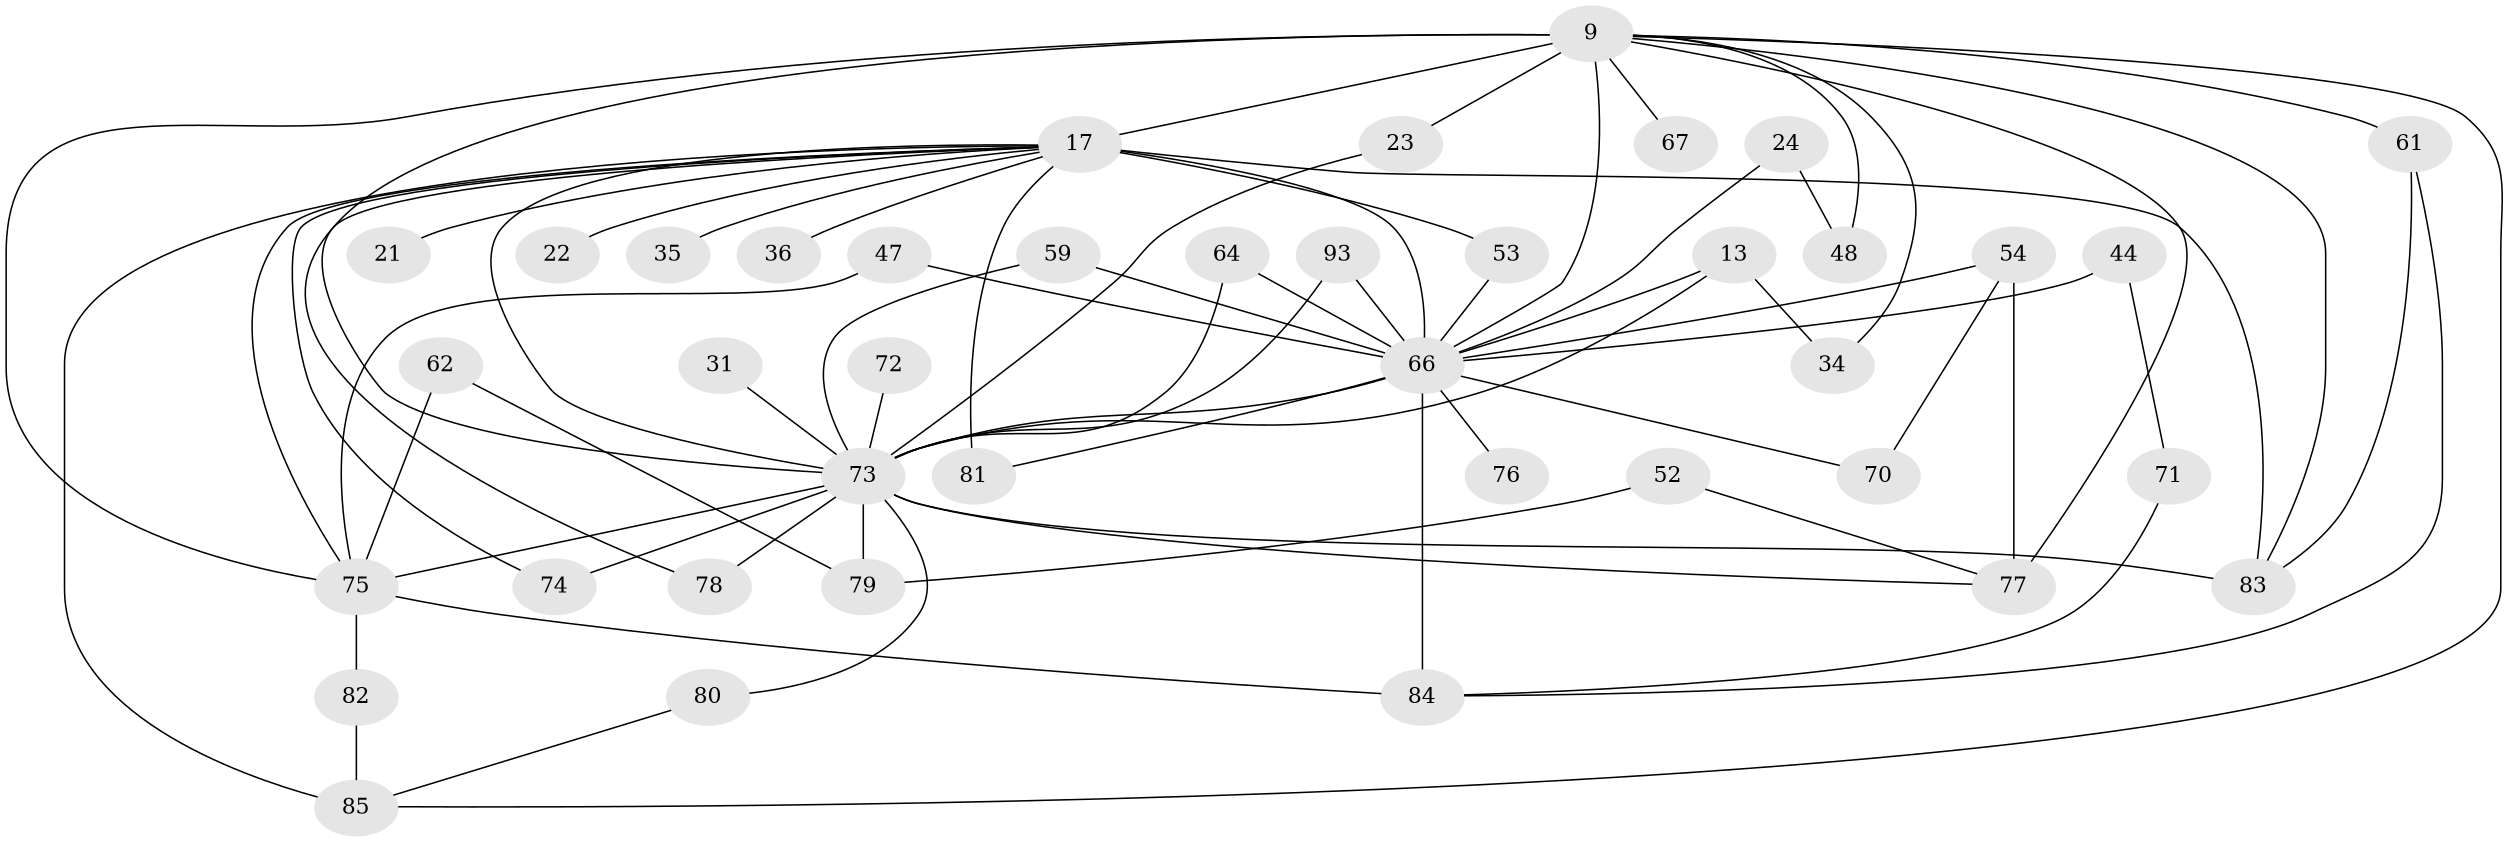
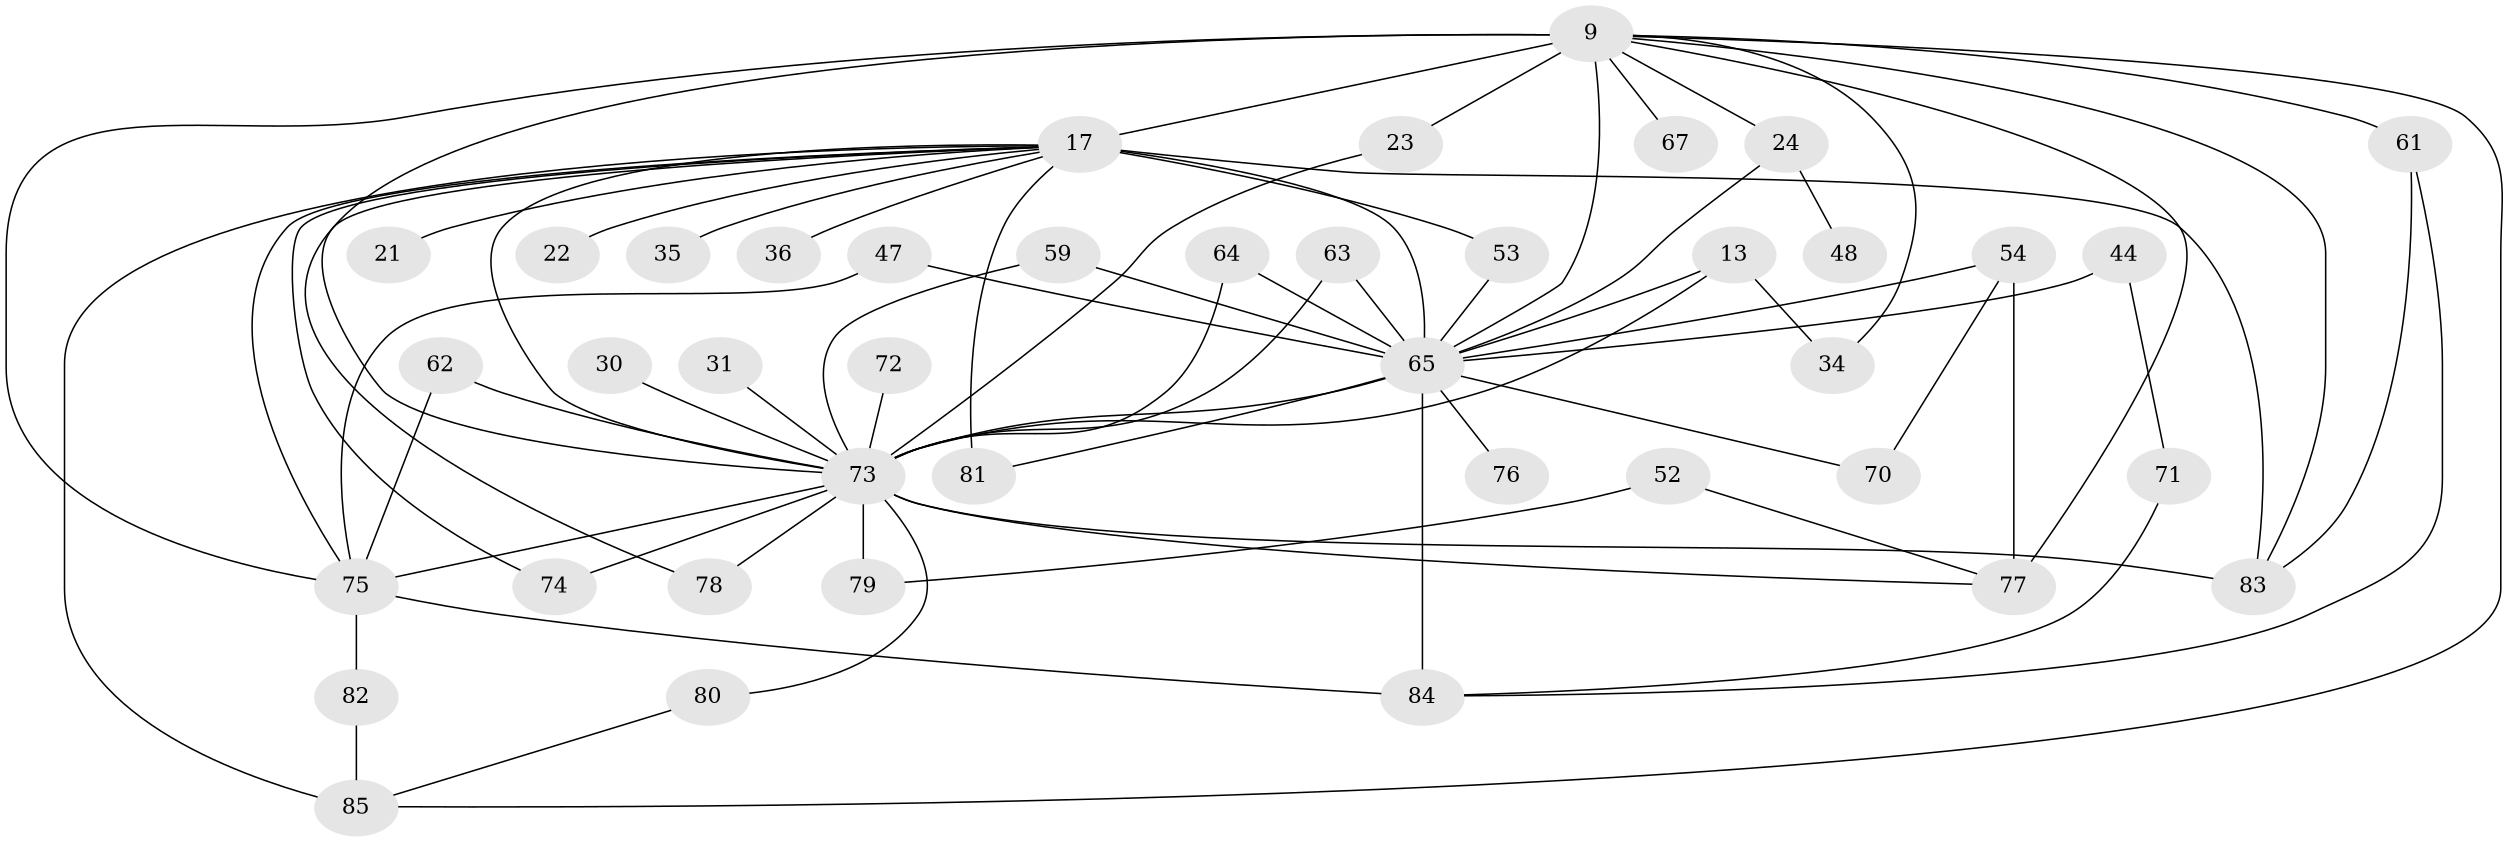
edge "9" -- "48": now "9" -- "24"
node "93": label "93" -> "63"
node "30": added
node "66": label "66" -> "65"
edge "62" -- "79": now "62" -- "73"
